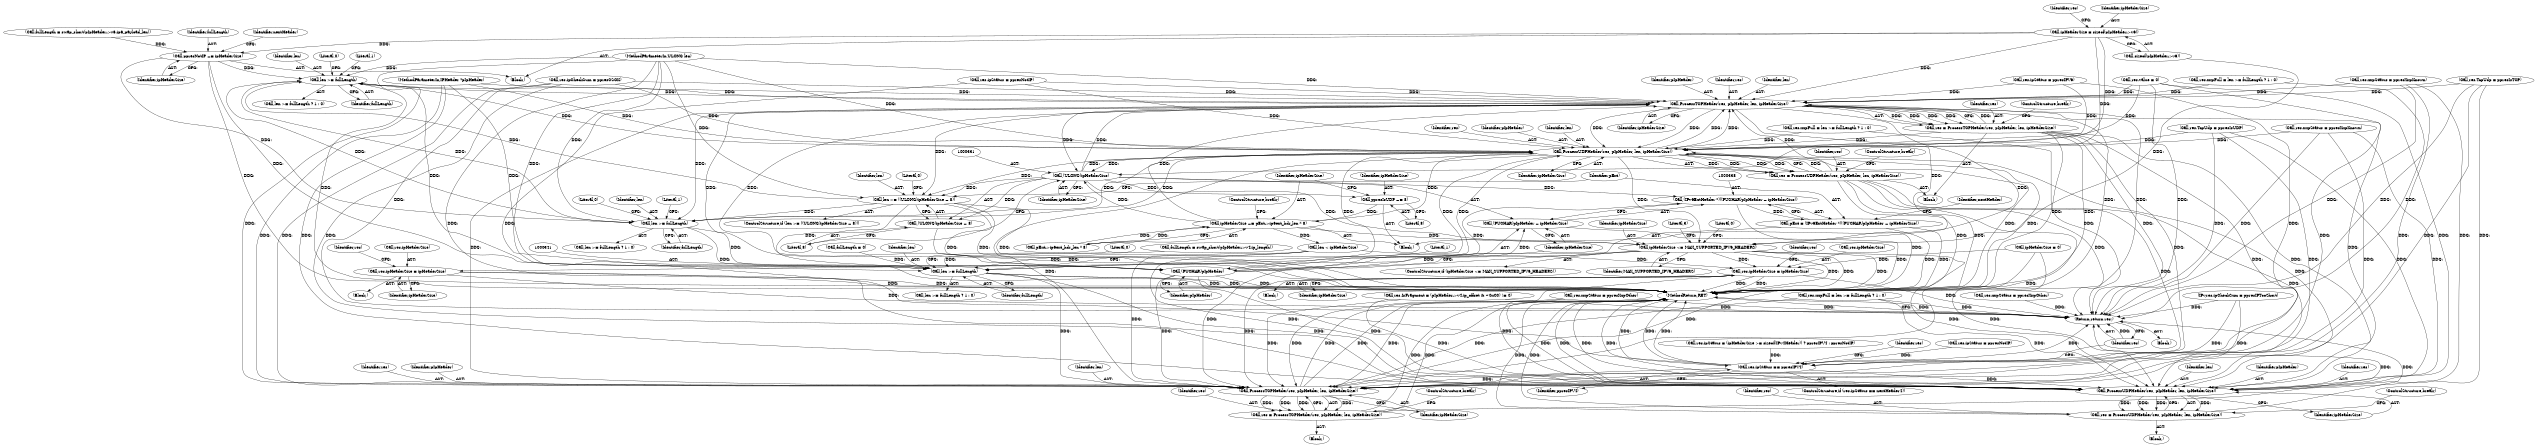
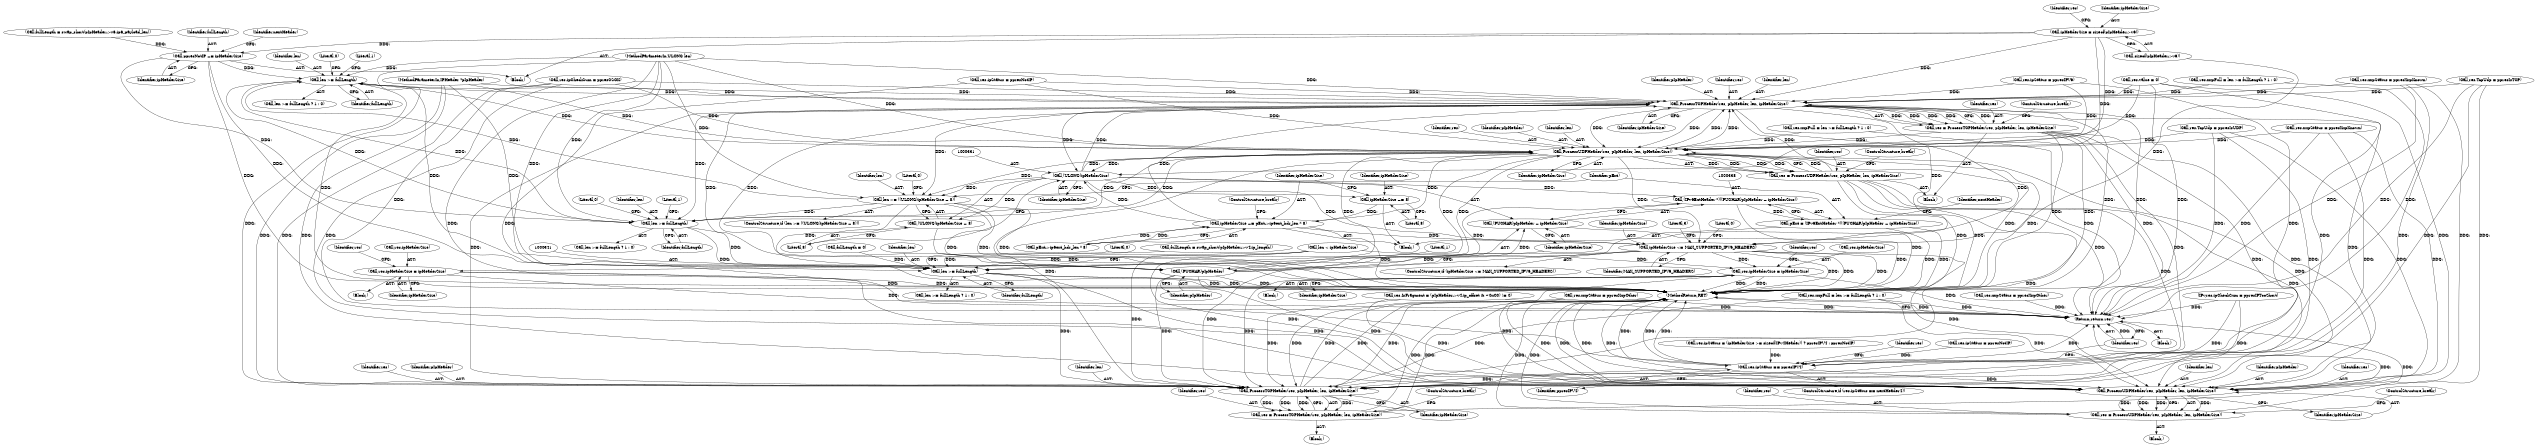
node "(Call,ppresIsUDP += 8)": label "(Call,ppresIsUDP += 8)" -> "(Call,ipHeaderSize += 8)"
edge "(Call,ipHeaderSize += pExt->ip6ext_hdr_len * 8)" -> "(Call,len < ipHeaderSize)": now "(Call,ipHeaderSize += pExt->ip6ext_hdr_len * 8)" -> "(MethodReturn,RET)"
node "(Call,ipHeaderSize = 0)": removed
